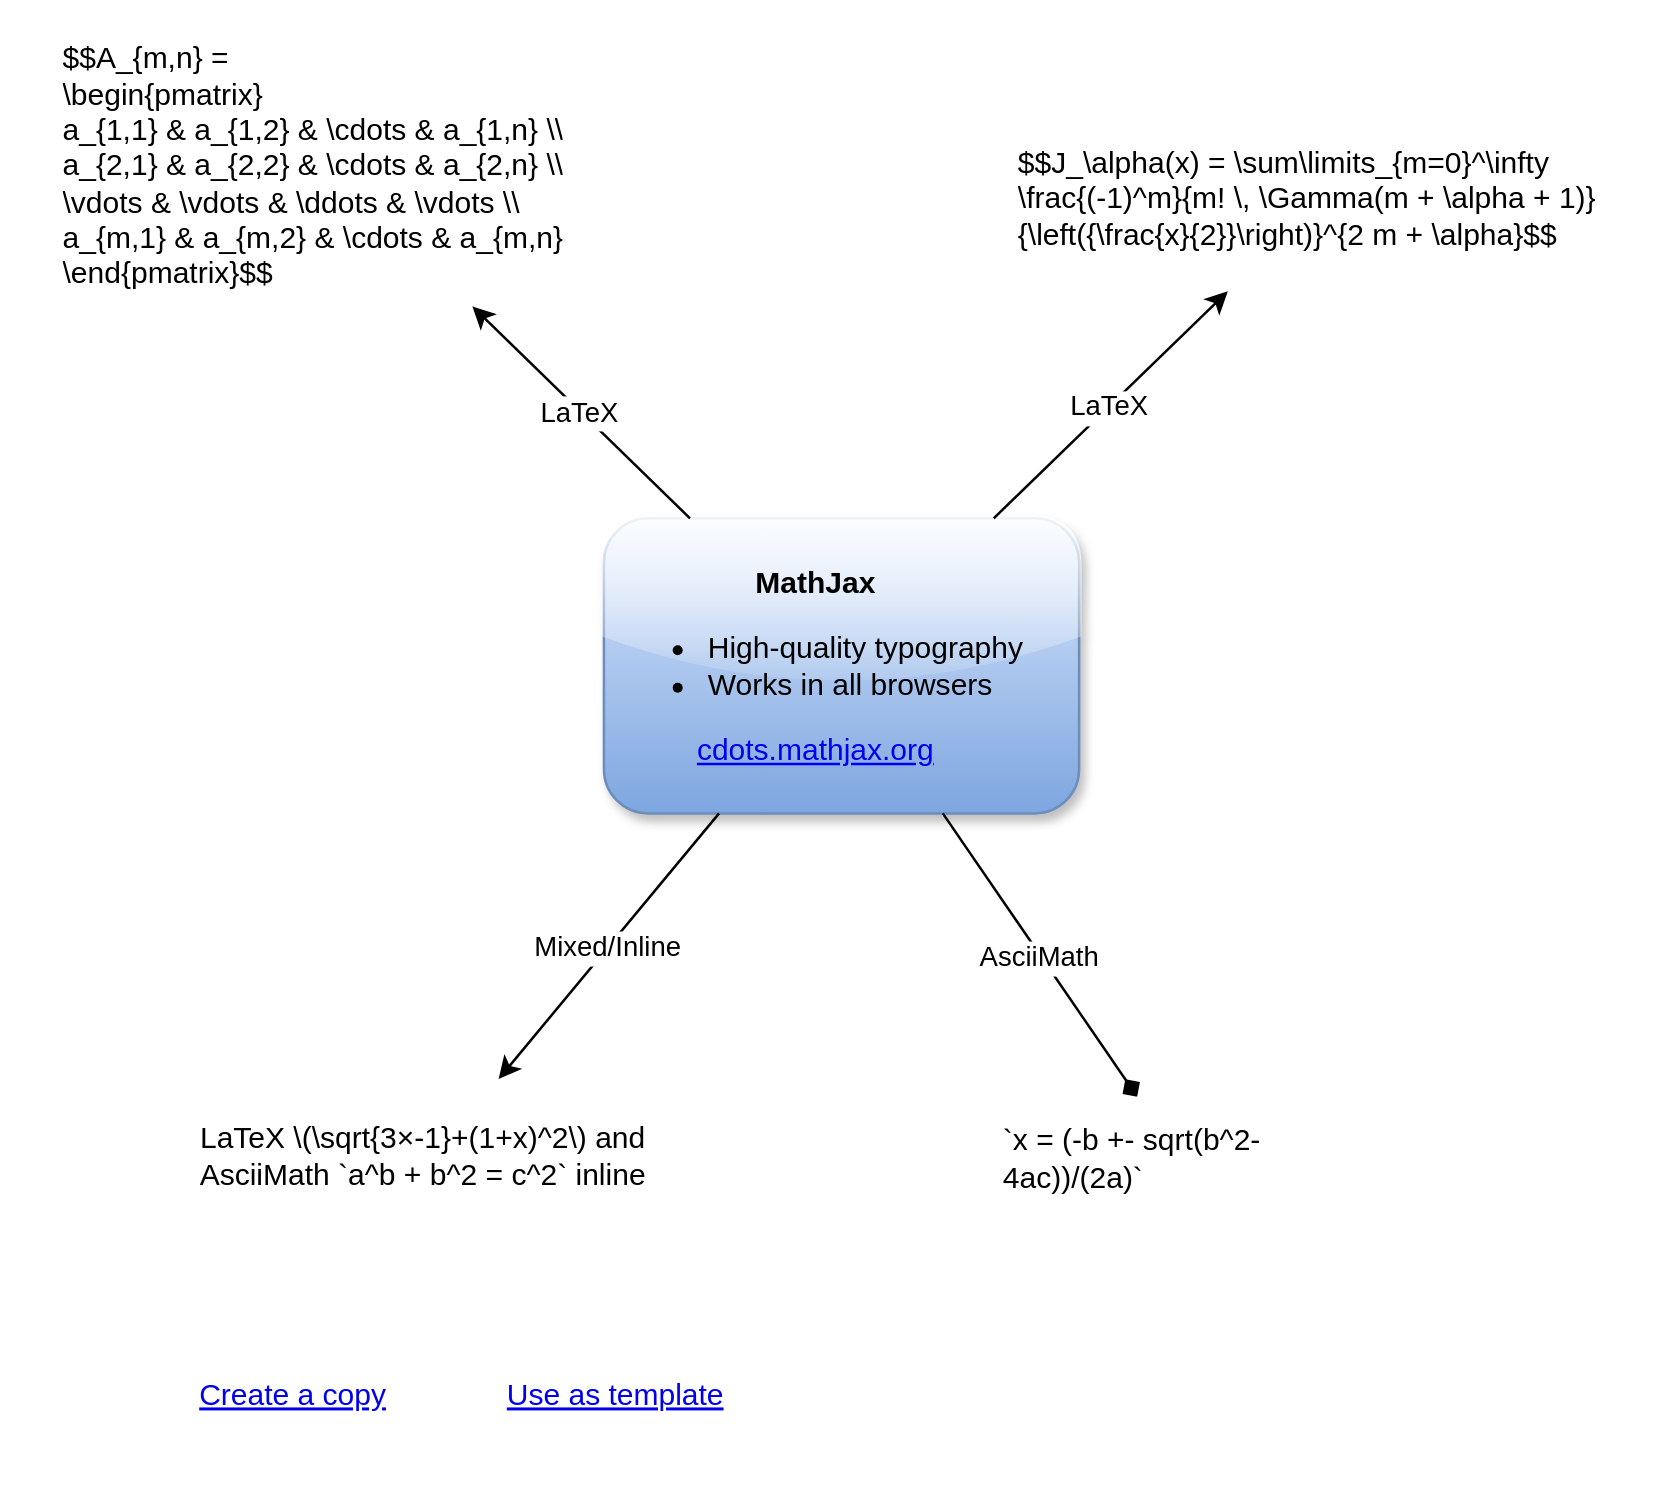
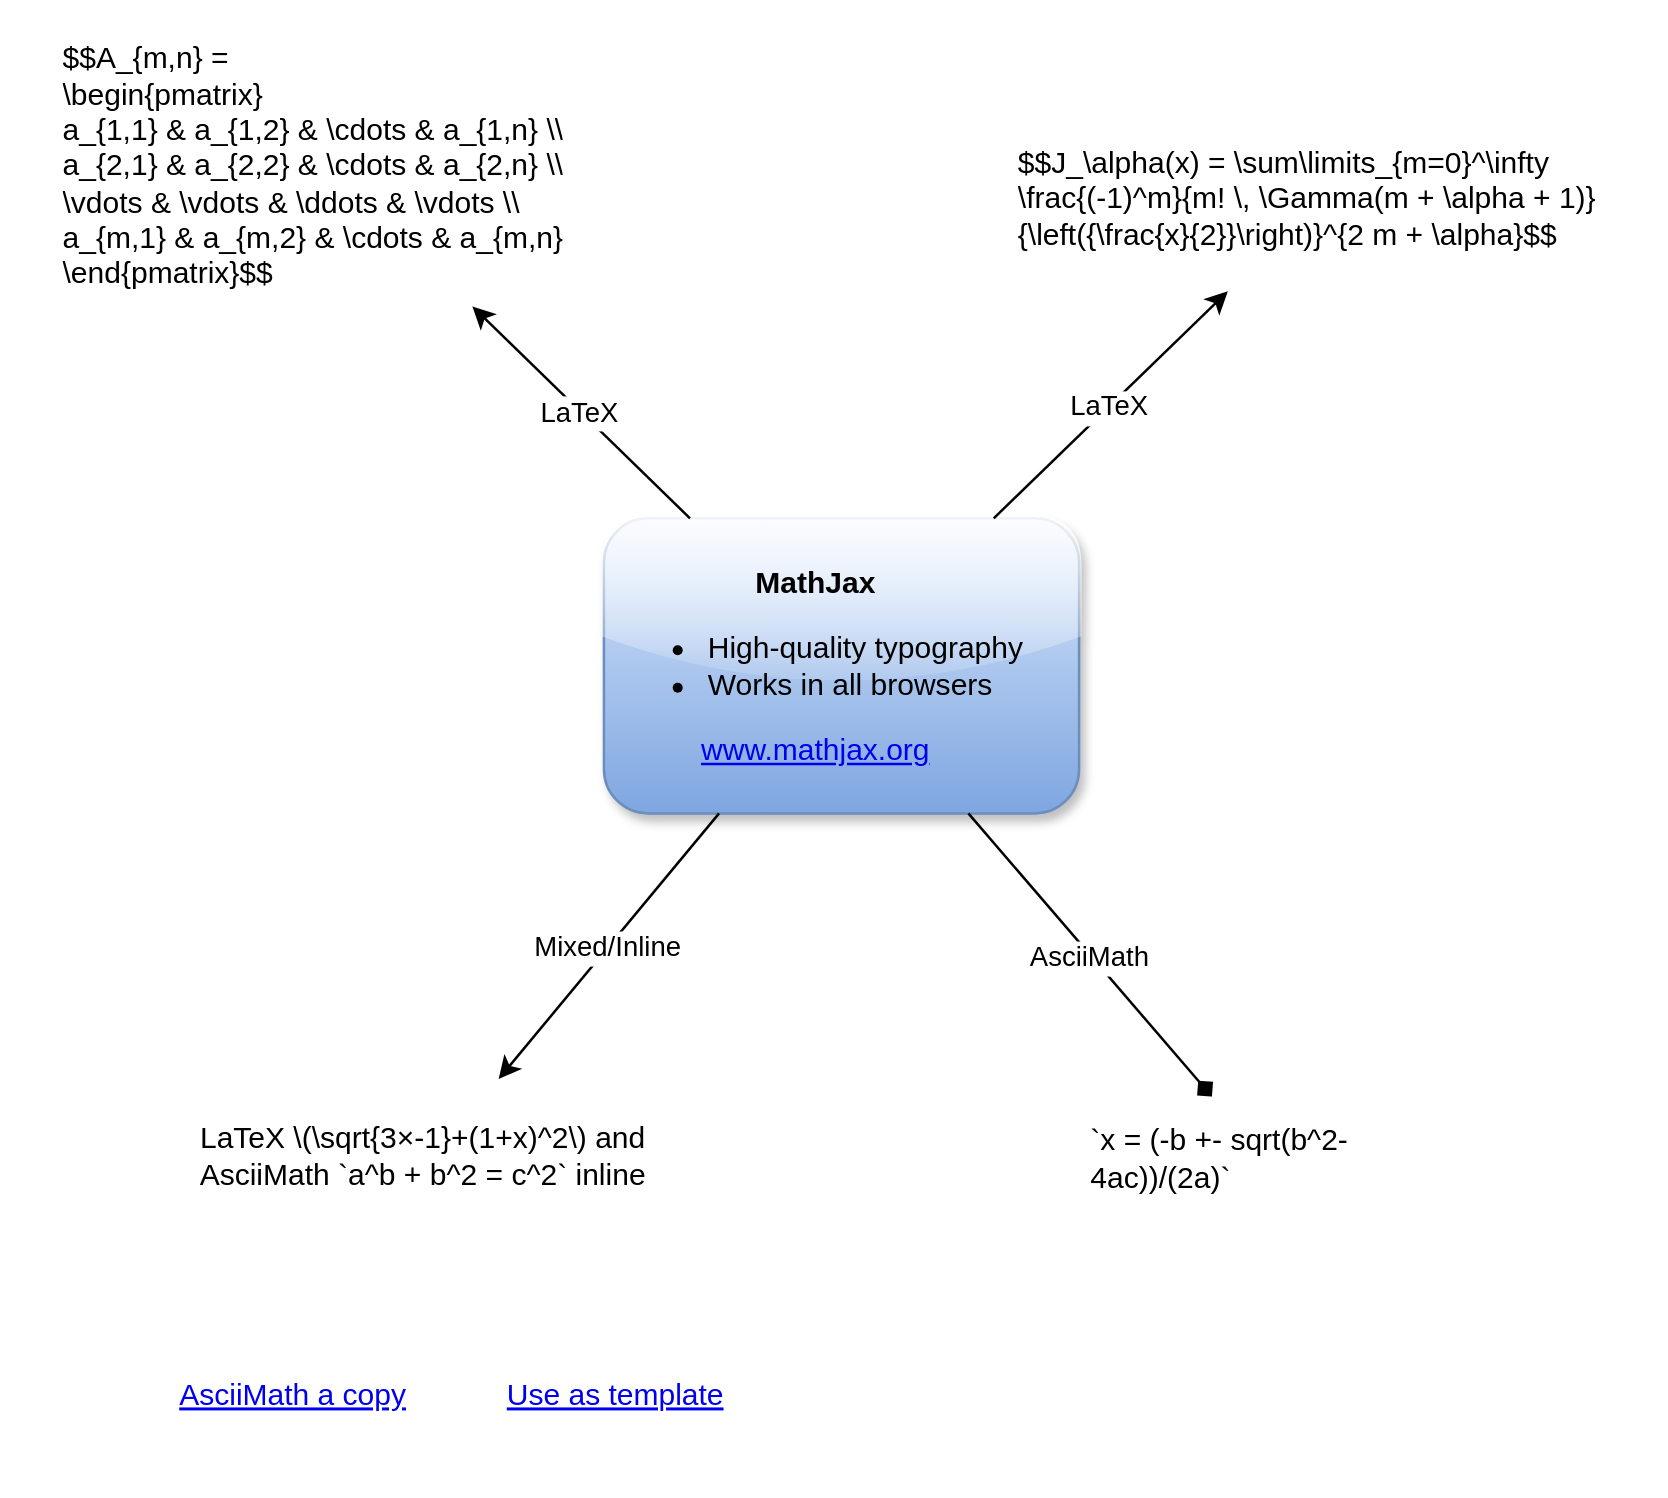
node "MathJax High-quality typography Works in all browsers cdots.mathjax.org": label "MathJax High-quality typography Works in all browsers cdots.mathjax.org" -> "MathJax High-quality typography Works in all browsers www.mathjax.org"
node "`x = (-b +- sqrt(b^2-4ac))/(2a)`": moved (1188, 1170) -> (1275, 1170)
node "Create a copy": label "Create a copy" -> "AsciiMath a copy"
